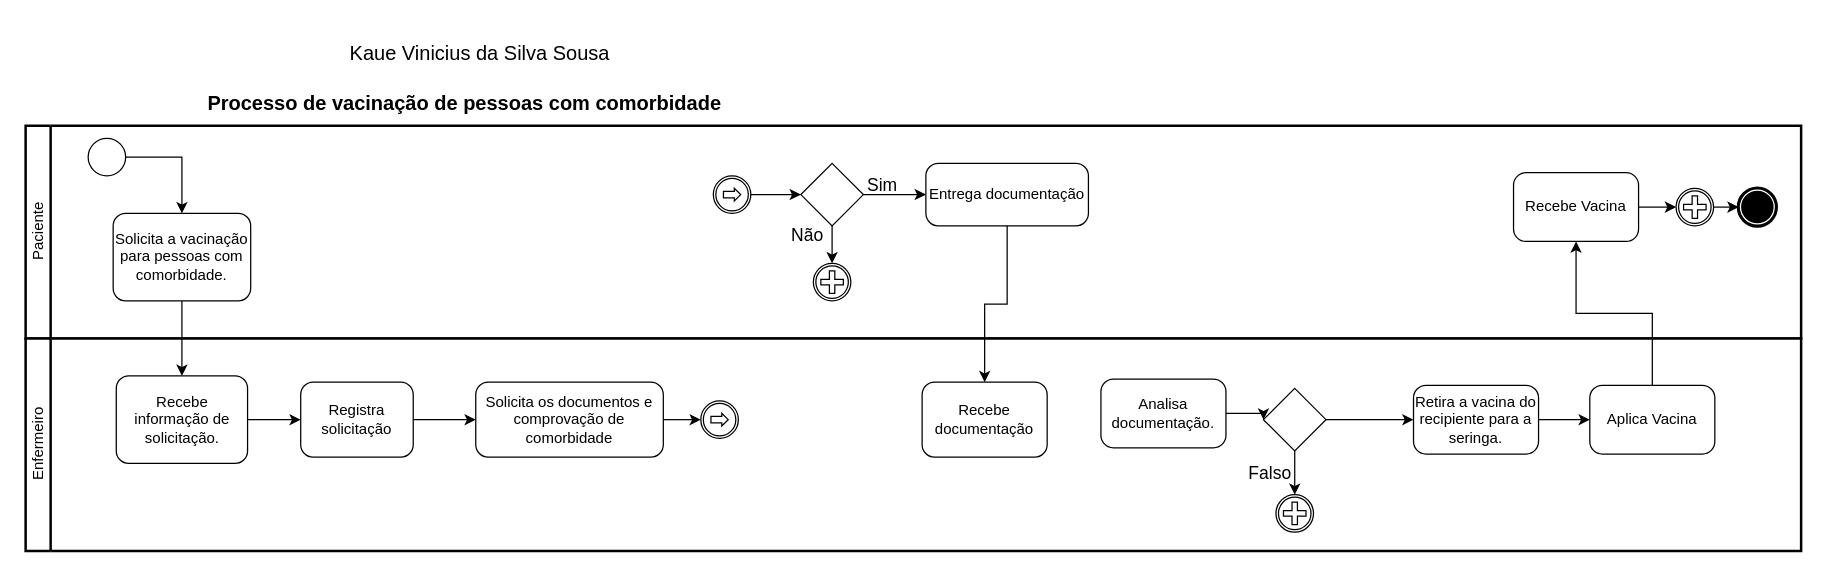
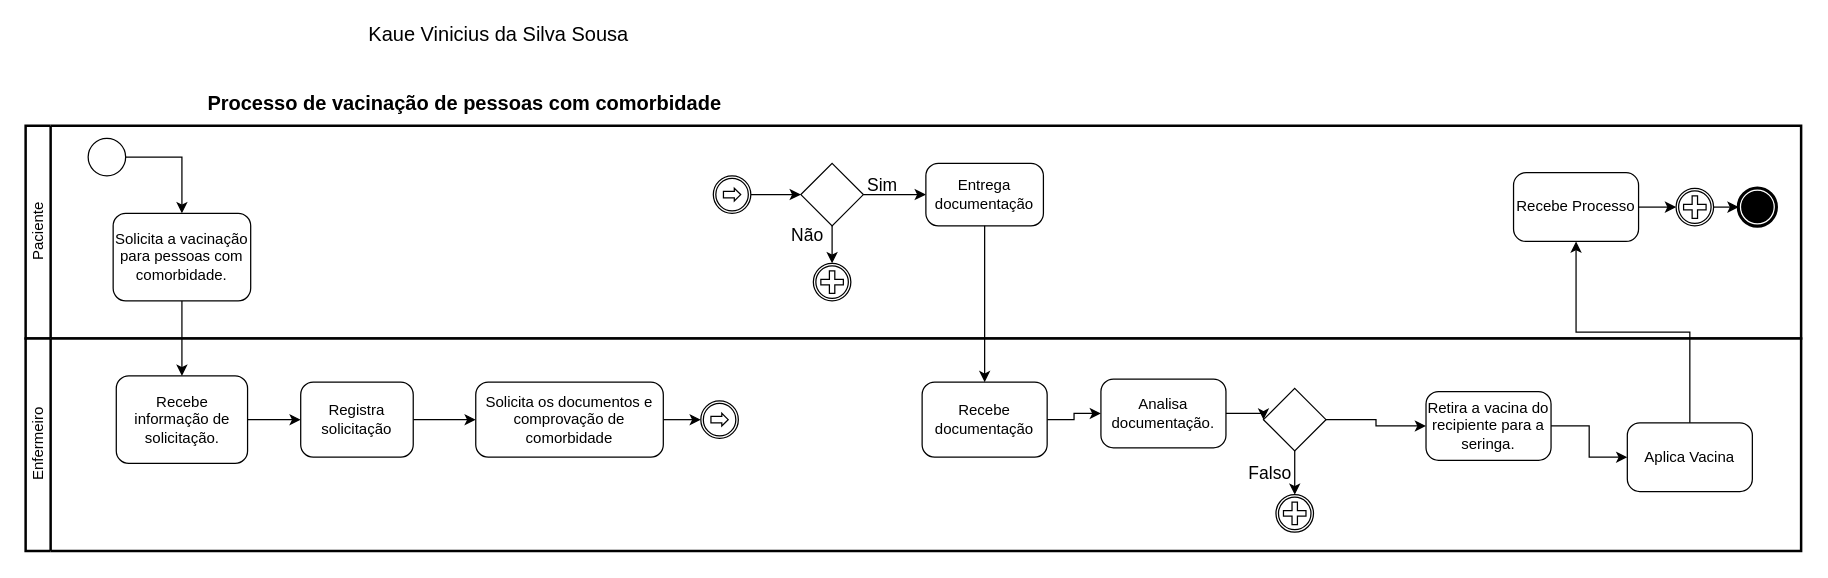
node "Kaue Vinicius da Silva Sousa": moved (479, 51) -> (498, 32)
node "Entrega documentação": size 163x63 -> 118x63
node "Recebe Vacina": label "Recebe Vacina" -> "Recebe Processo"
edge "Recebe documentação" -> "Analisa documentação.": added
node "Retira a vacina do recipiente para a seringa.": moved (1476, 419) -> (1488, 426)
node "Aplica Vacina": moved (1652, 419) -> (1689, 457)
